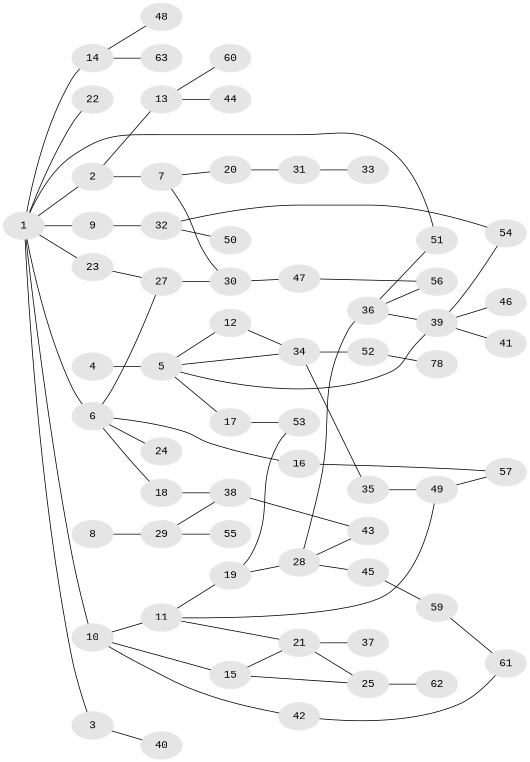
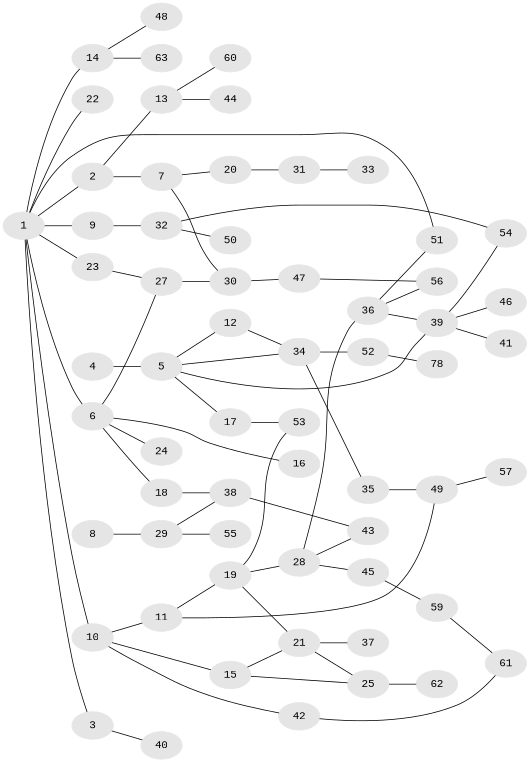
edge "16" -- "57": removed
edge "11" -- "21": now "19" -- "21"
